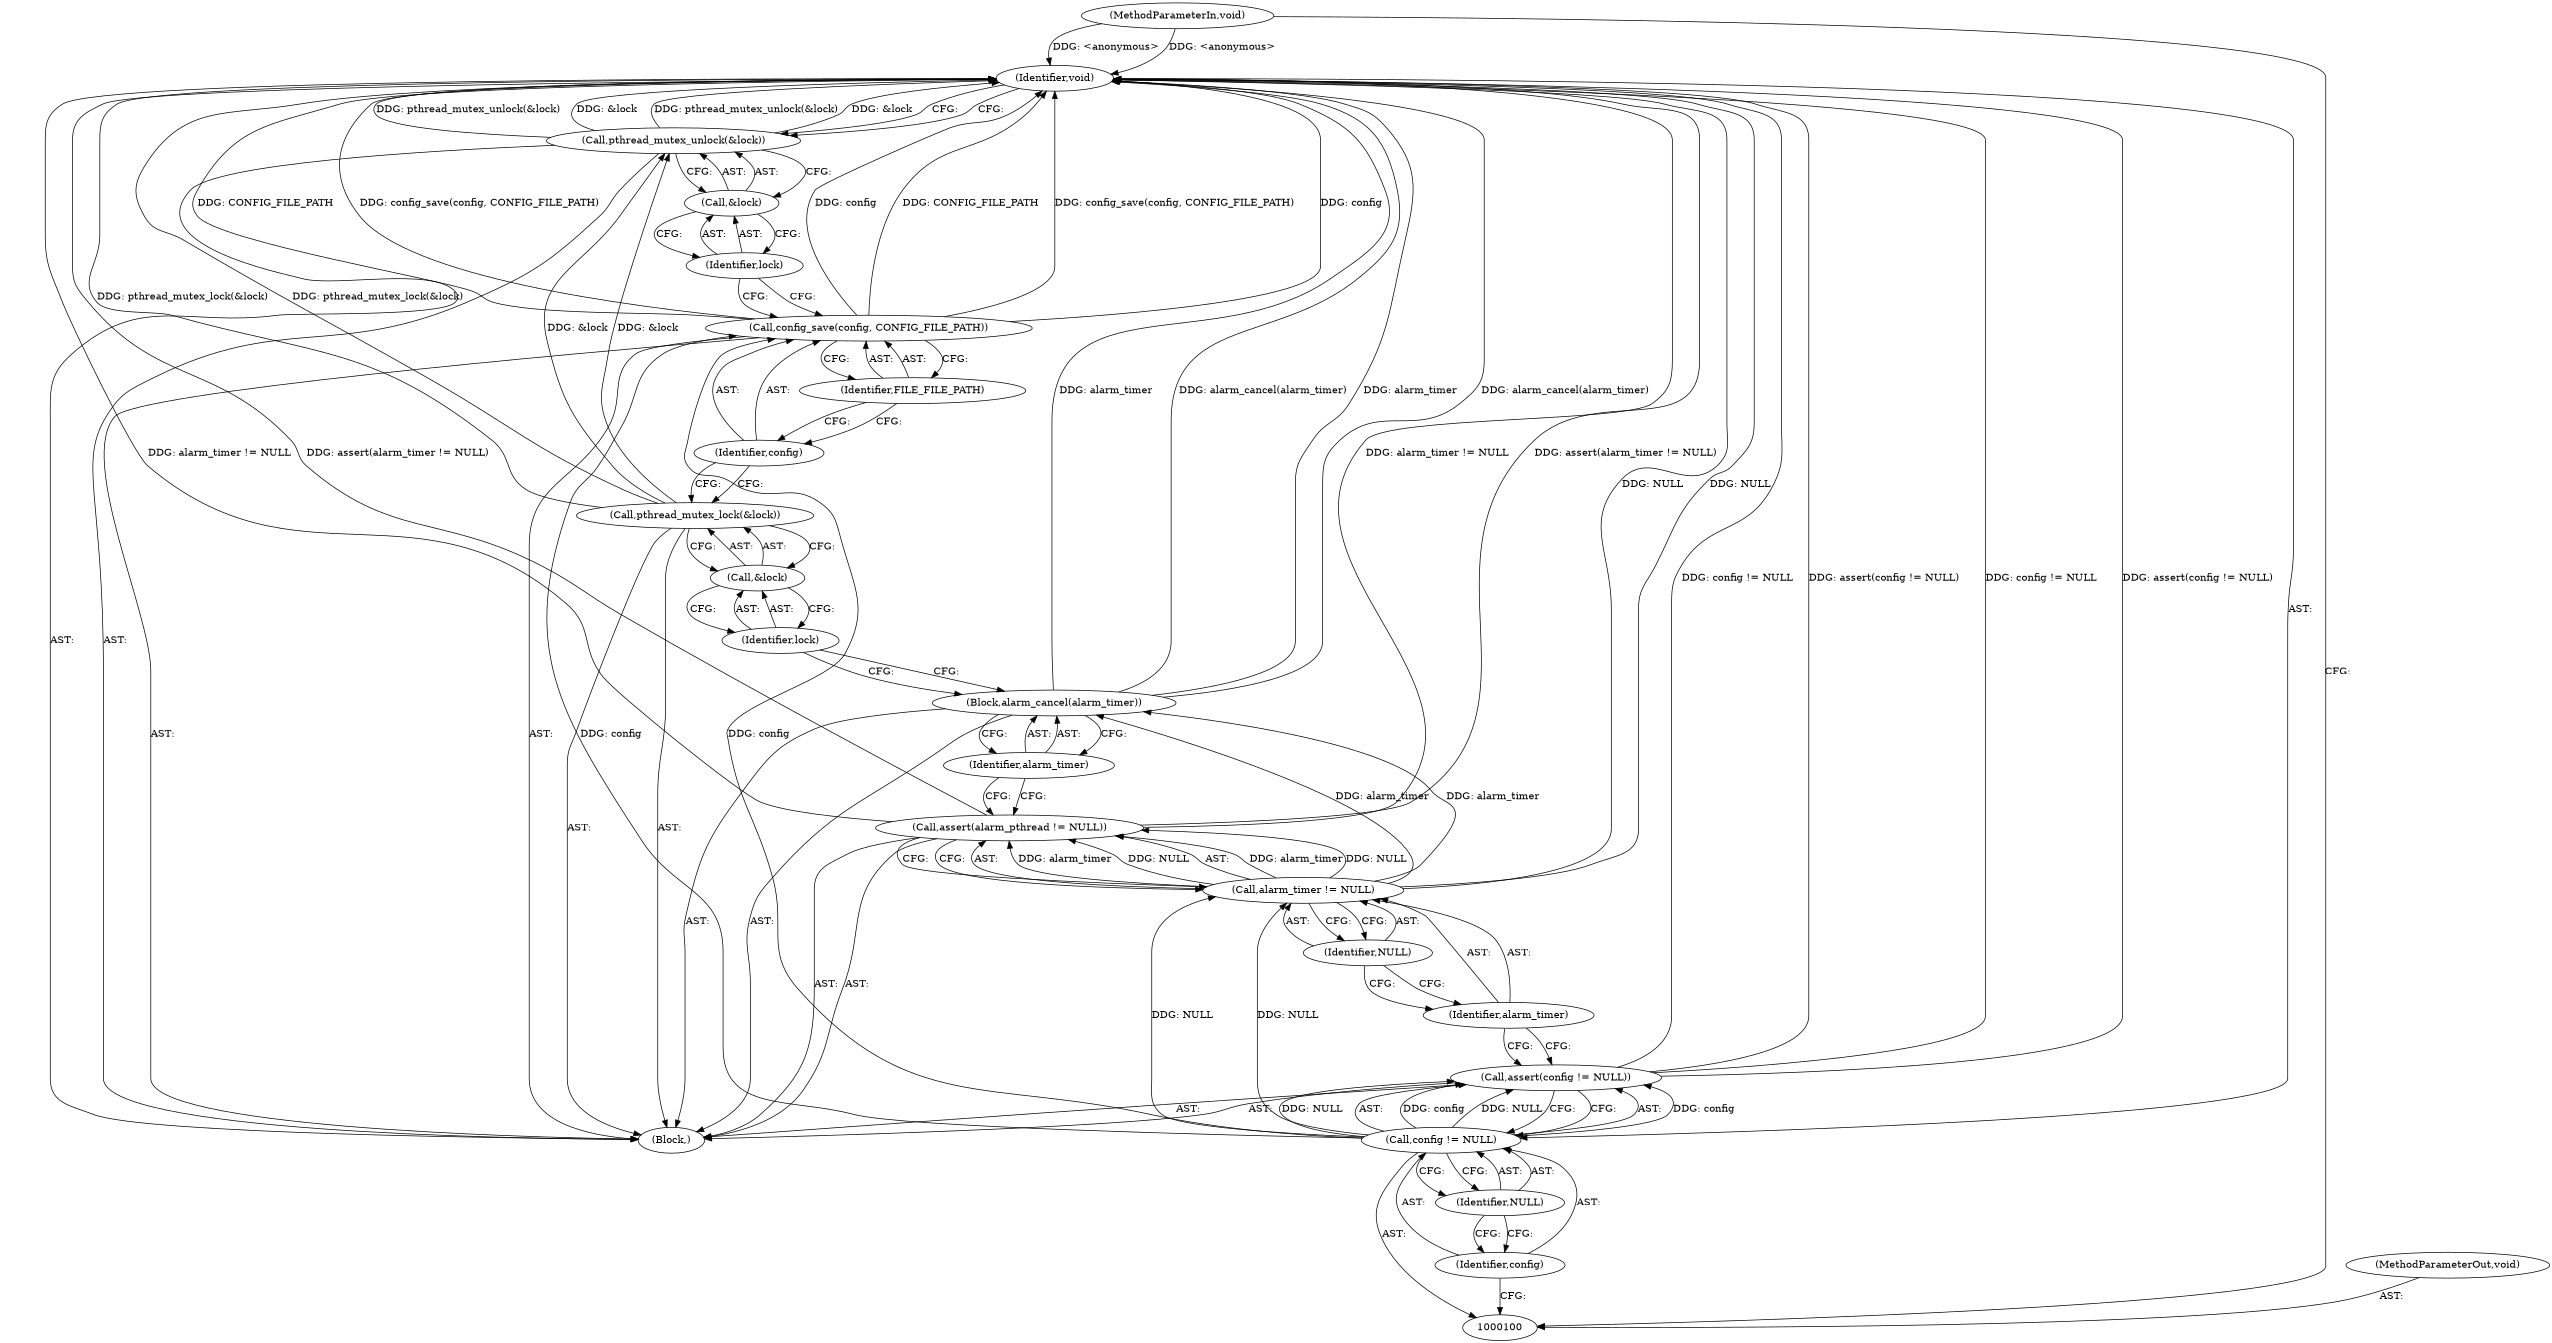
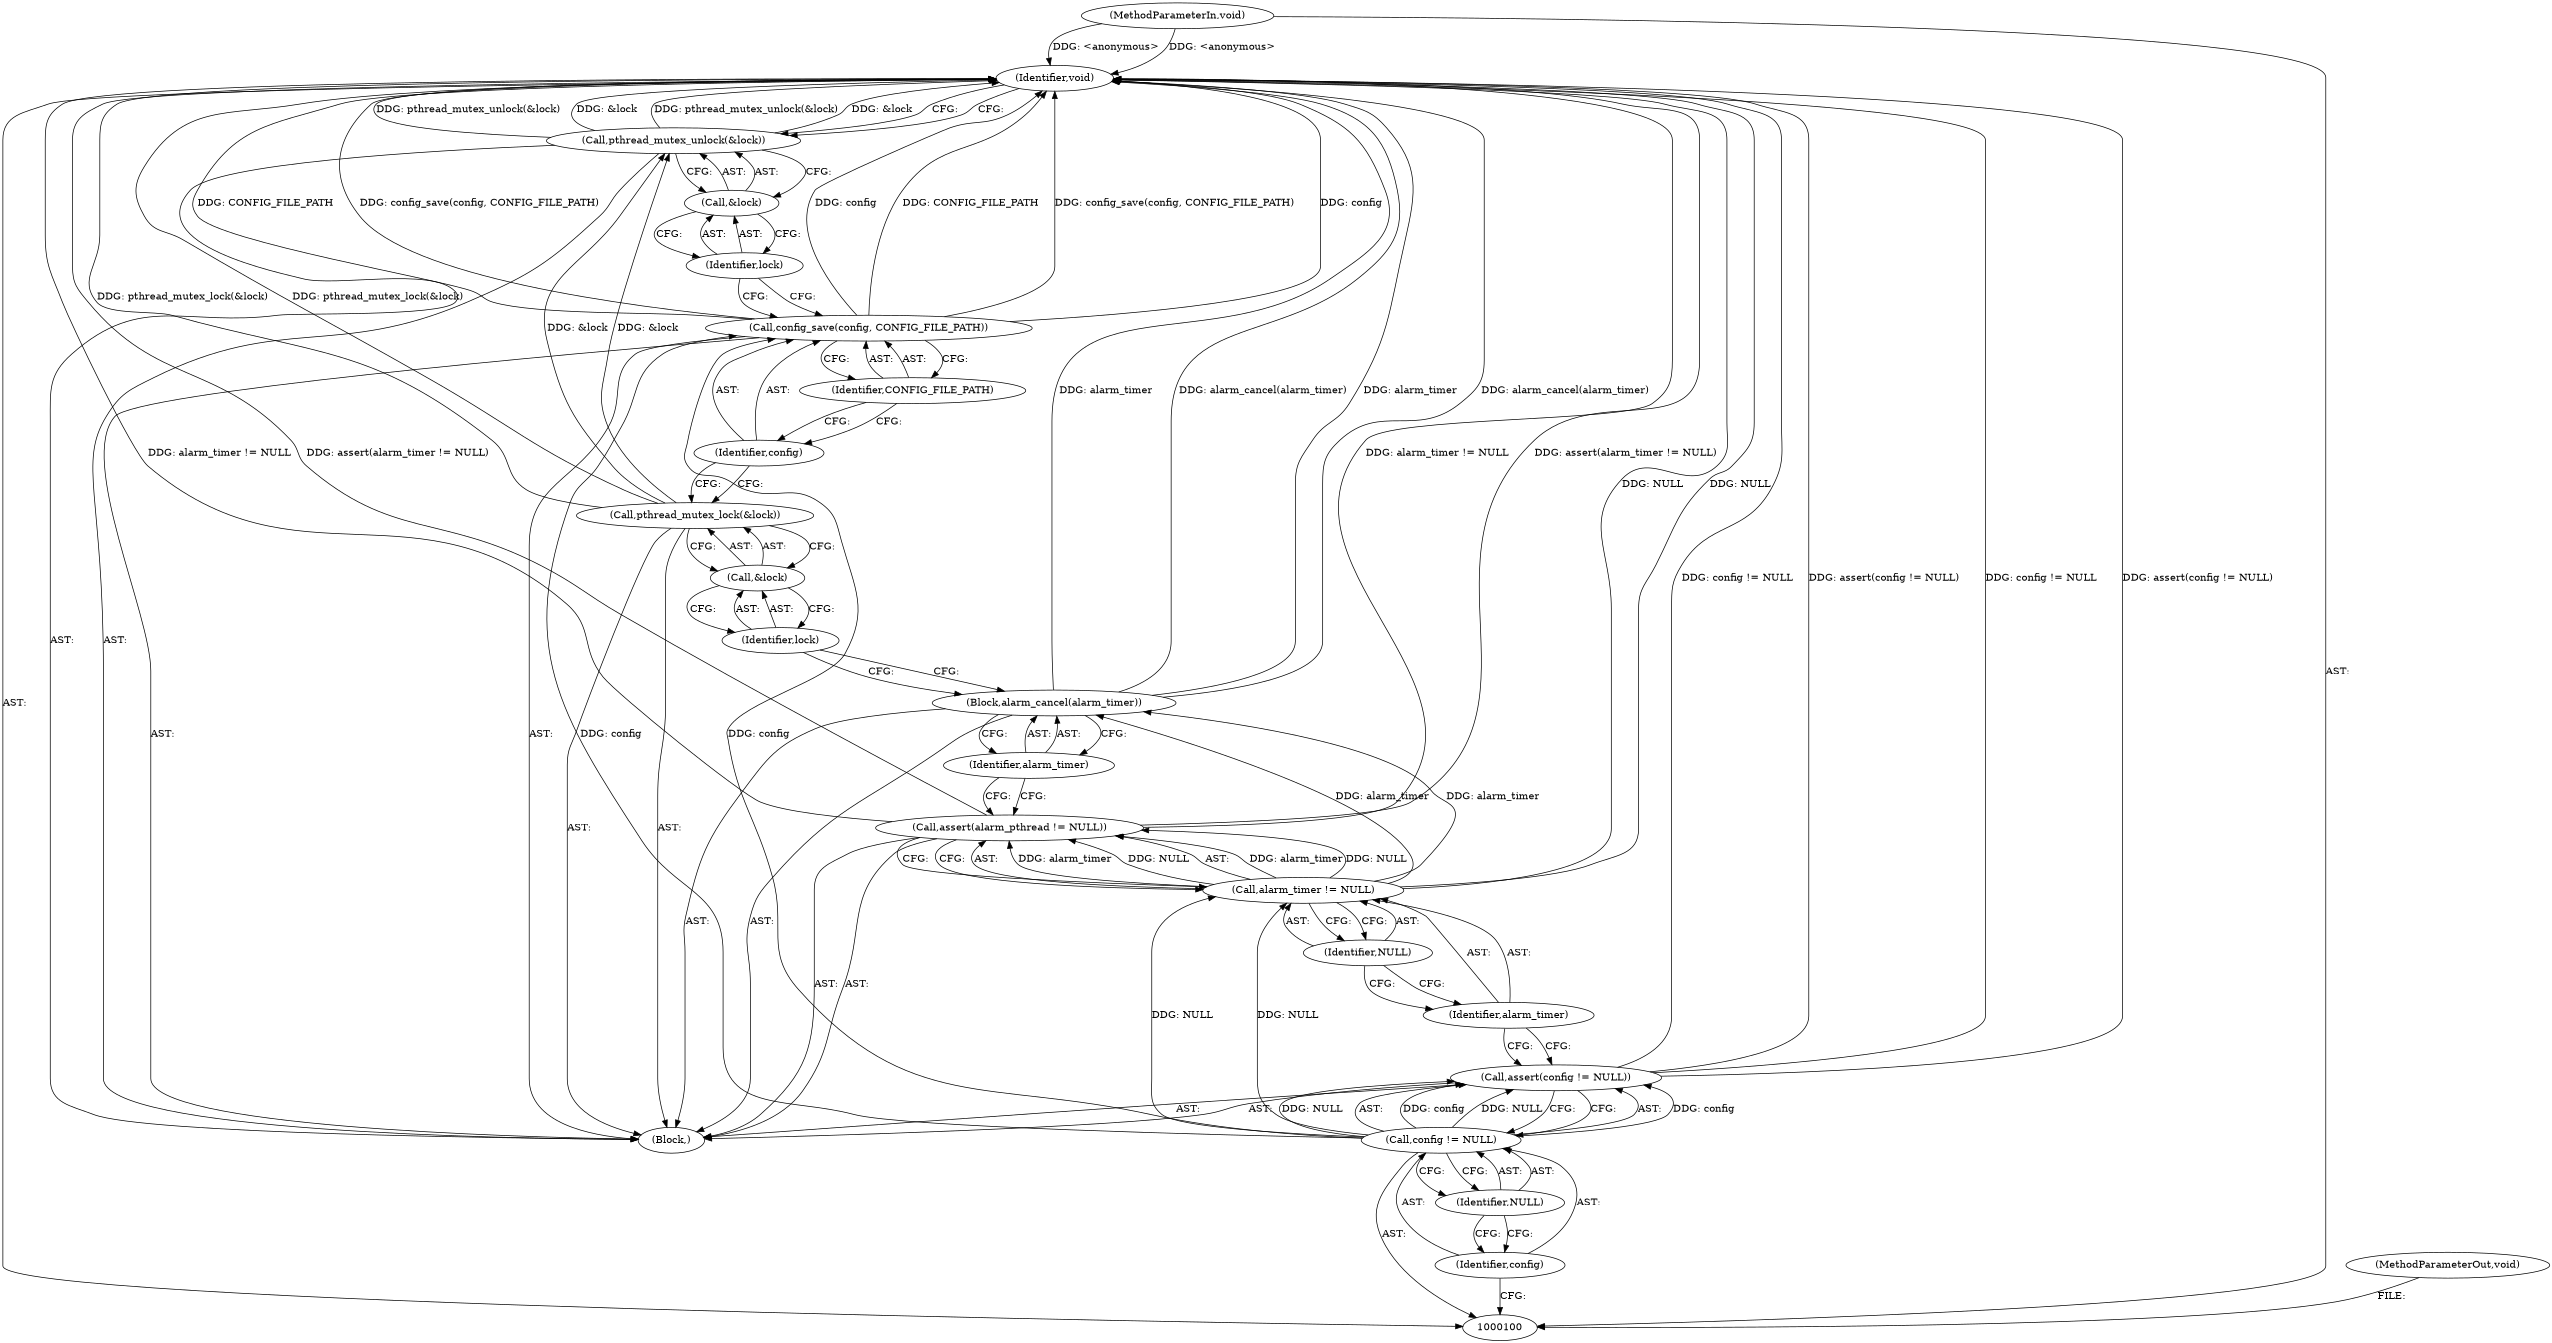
node "(Identifier,FILE_FILE_PATH)": label "(Identifier,FILE_FILE_PATH)" -> "(Identifier,CONFIG_FILE_PATH)"
edge "(Identifier,void)" -> "(Call,config != NULL)": now "(Identifier,void)" -> "1000100"
edge "(MethodParameterIn,void)" -> "1000100": label "CFG: " -> "AST: "
edge "(MethodParameterOut,void)" -> "1000100": label "AST: " -> "FILE: "
